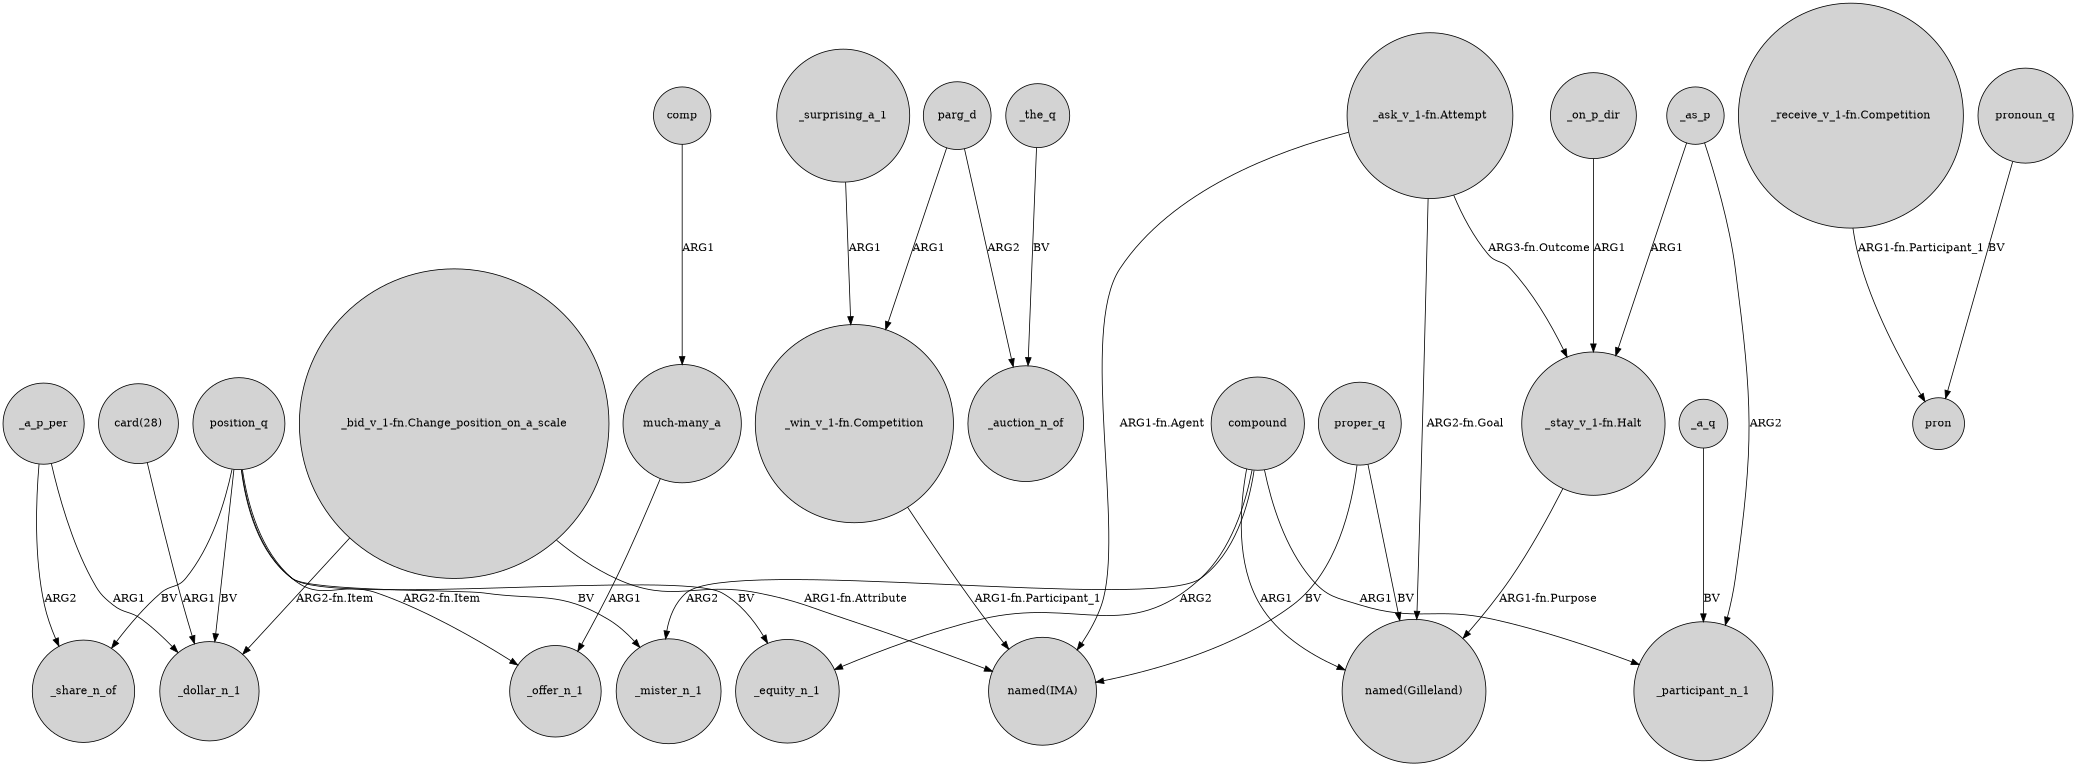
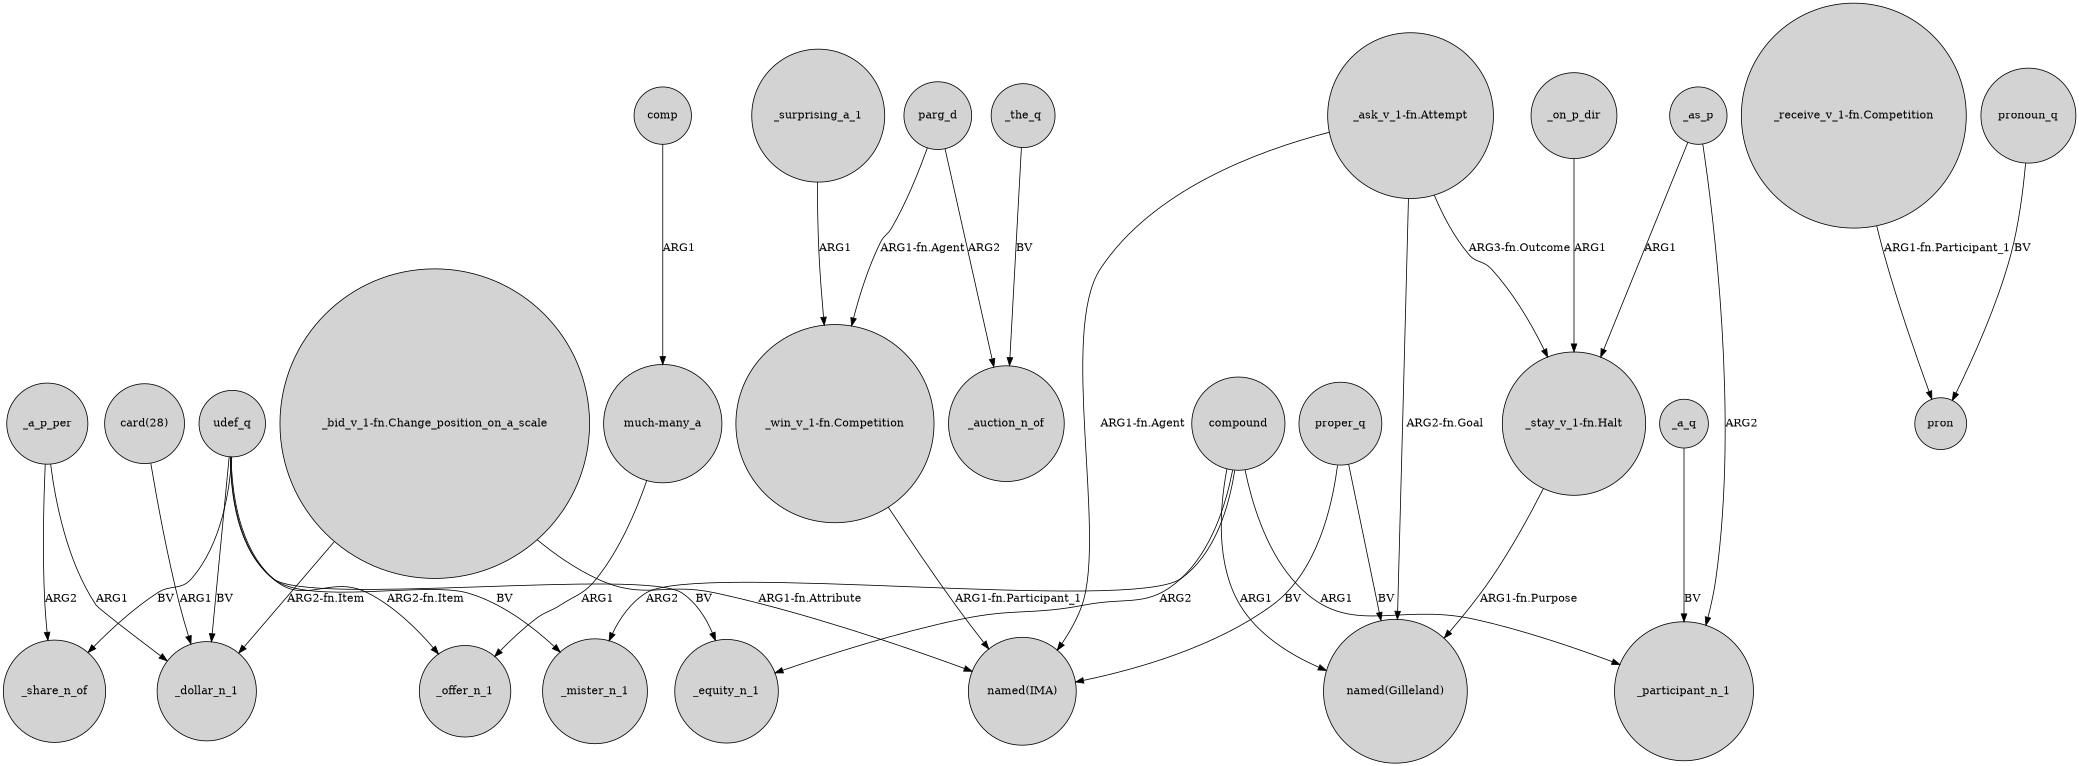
edge "parg_d" -> "_win_v_1-fn.Competition": label "ARG1" -> "ARG1-fn.Agent"
node "position_q": label "position_q" -> "udef_q"
